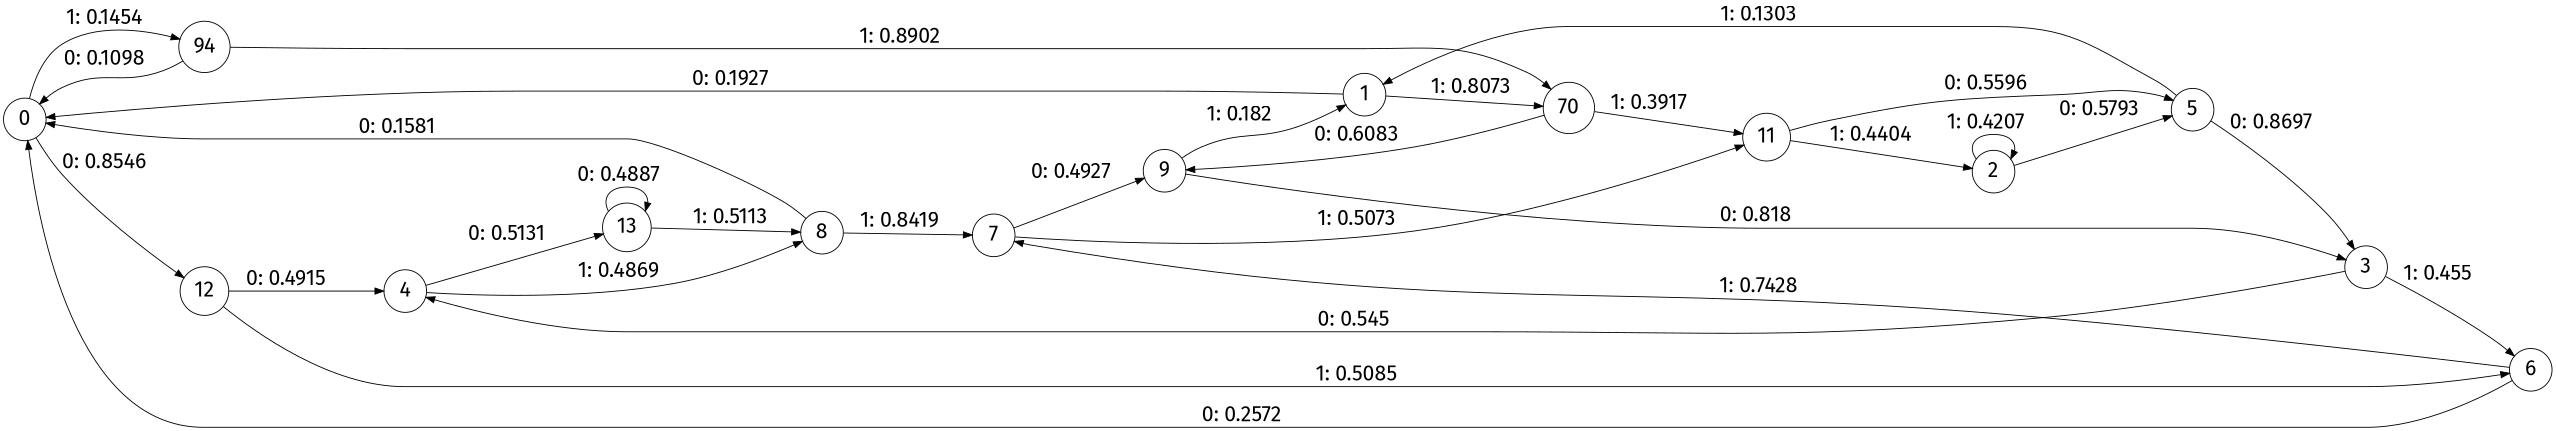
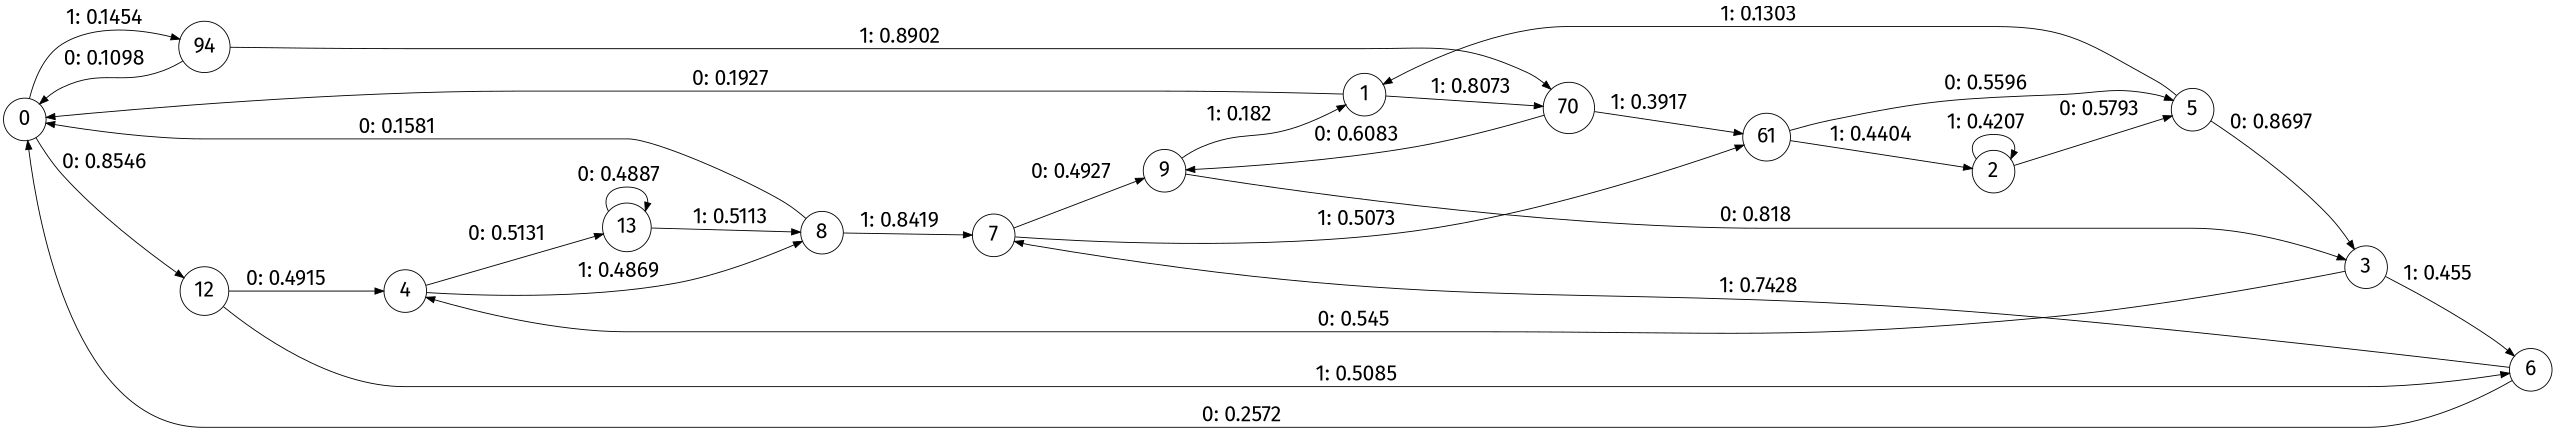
node "11": label "11" -> "61"
